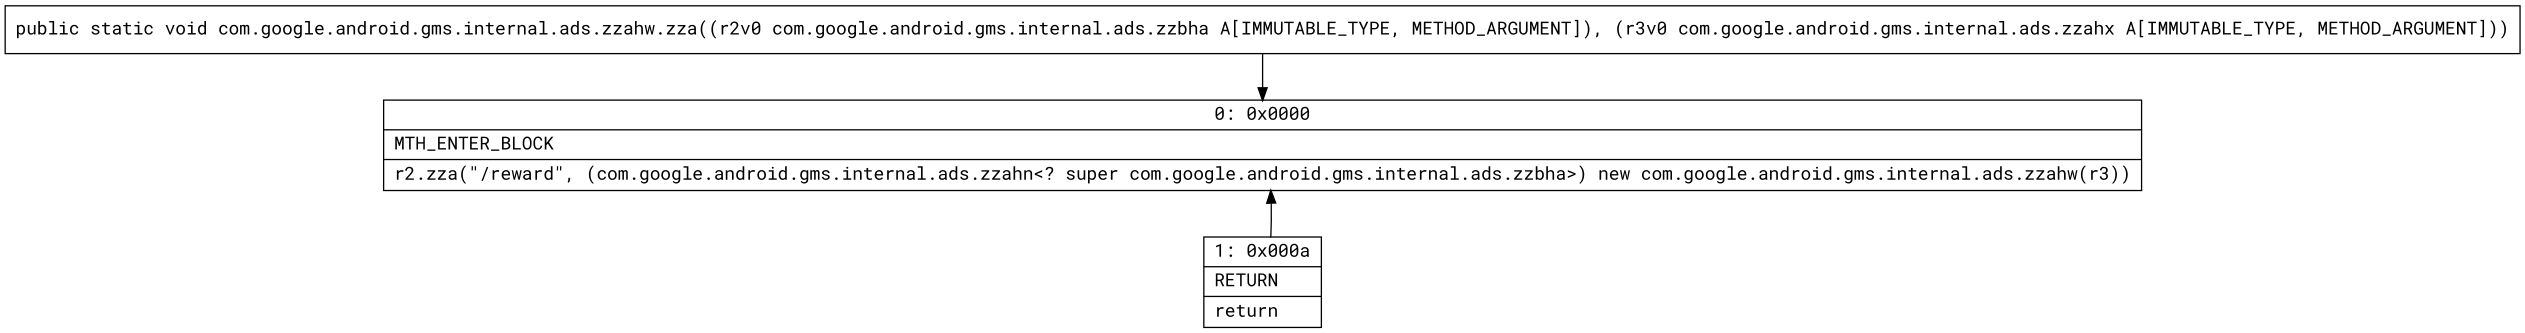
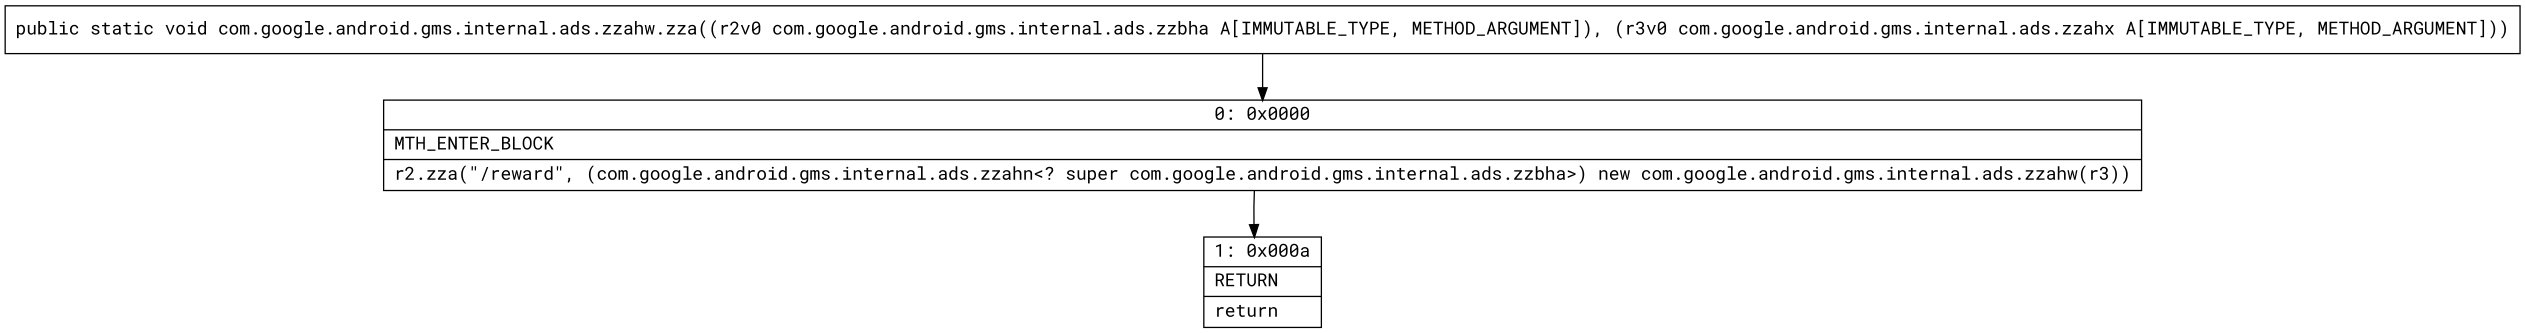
edge "1: 0x000a" -> "0: 0x0000": reversed
